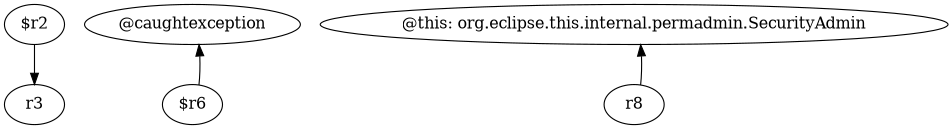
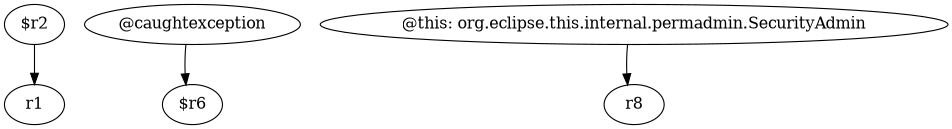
edge "$r6" -> "@caughtexception": reversed
edge "r8" -> "@this: org.eclipse.this.internal.permadmin.SecurityAdmin": reversed
node "r3": label "r3" -> "r1"
